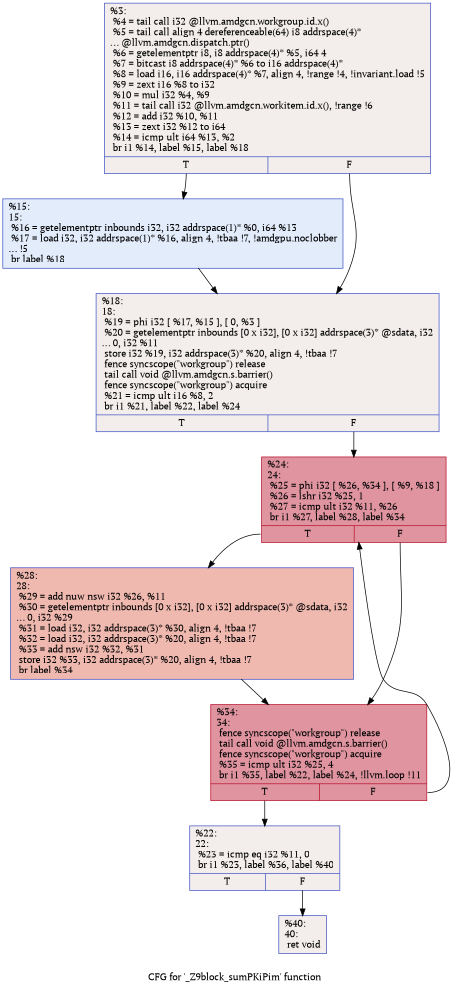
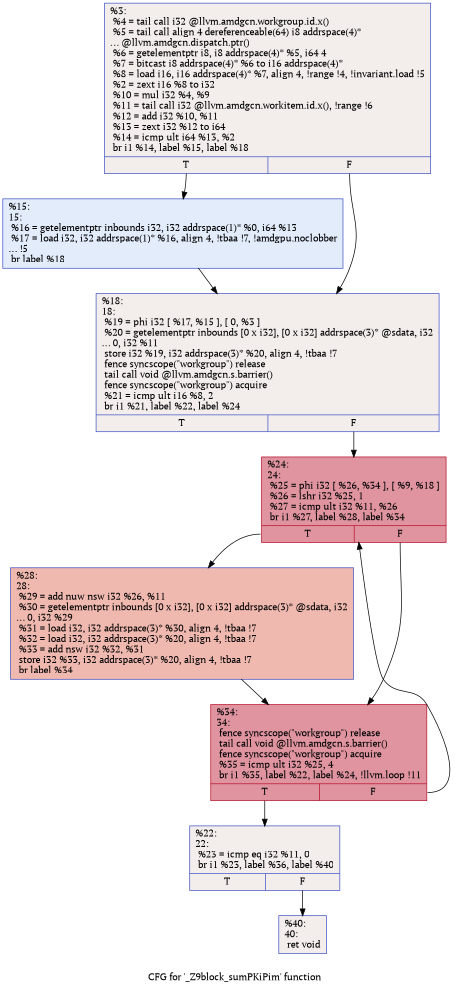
node "%3:": text "%9 = zext i16 %8 to i32" -> "%2 = zext i16 %8 to i32"
